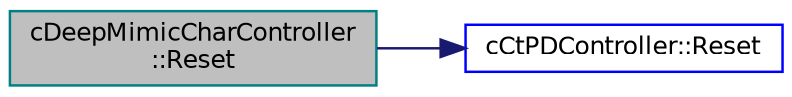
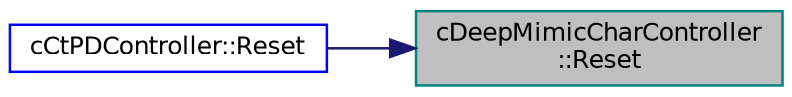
edge "cDeepMimicCharController ::Reset" -> "cCtPDController::Reset": reversed
